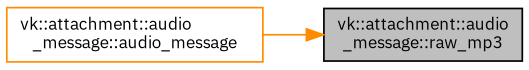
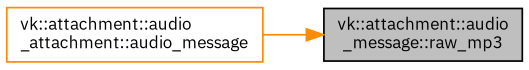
node "vk::attachment::audio _message::audio_message": label "vk::attachment::audio _message::audio_message" -> "vk::attachment::audio _attachment::audio_message"
